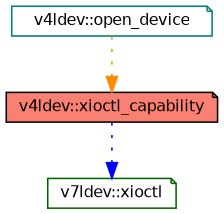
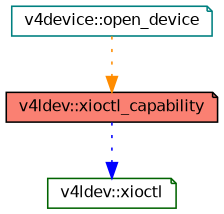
node "v4ldev::open_device": label "v4ldev::open_device" -> "v4device::open_device"
node "v7ldev::xioctl": label "v7ldev::xioctl" -> "v4ldev::xioctl"
